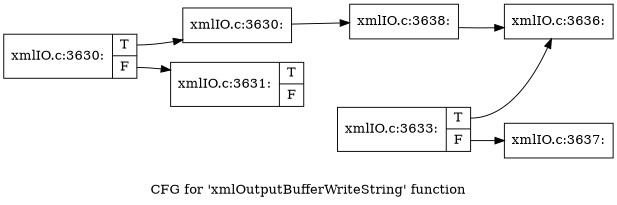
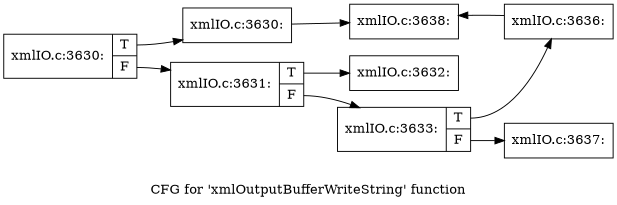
edge "xmlIO.c:3638:" -> "xmlIO.c:3636:": reversed
node "xmlIO.c:3632:": added
edge "xmlIO.c:3631:" -> "xmlIO.c:3633:": added
